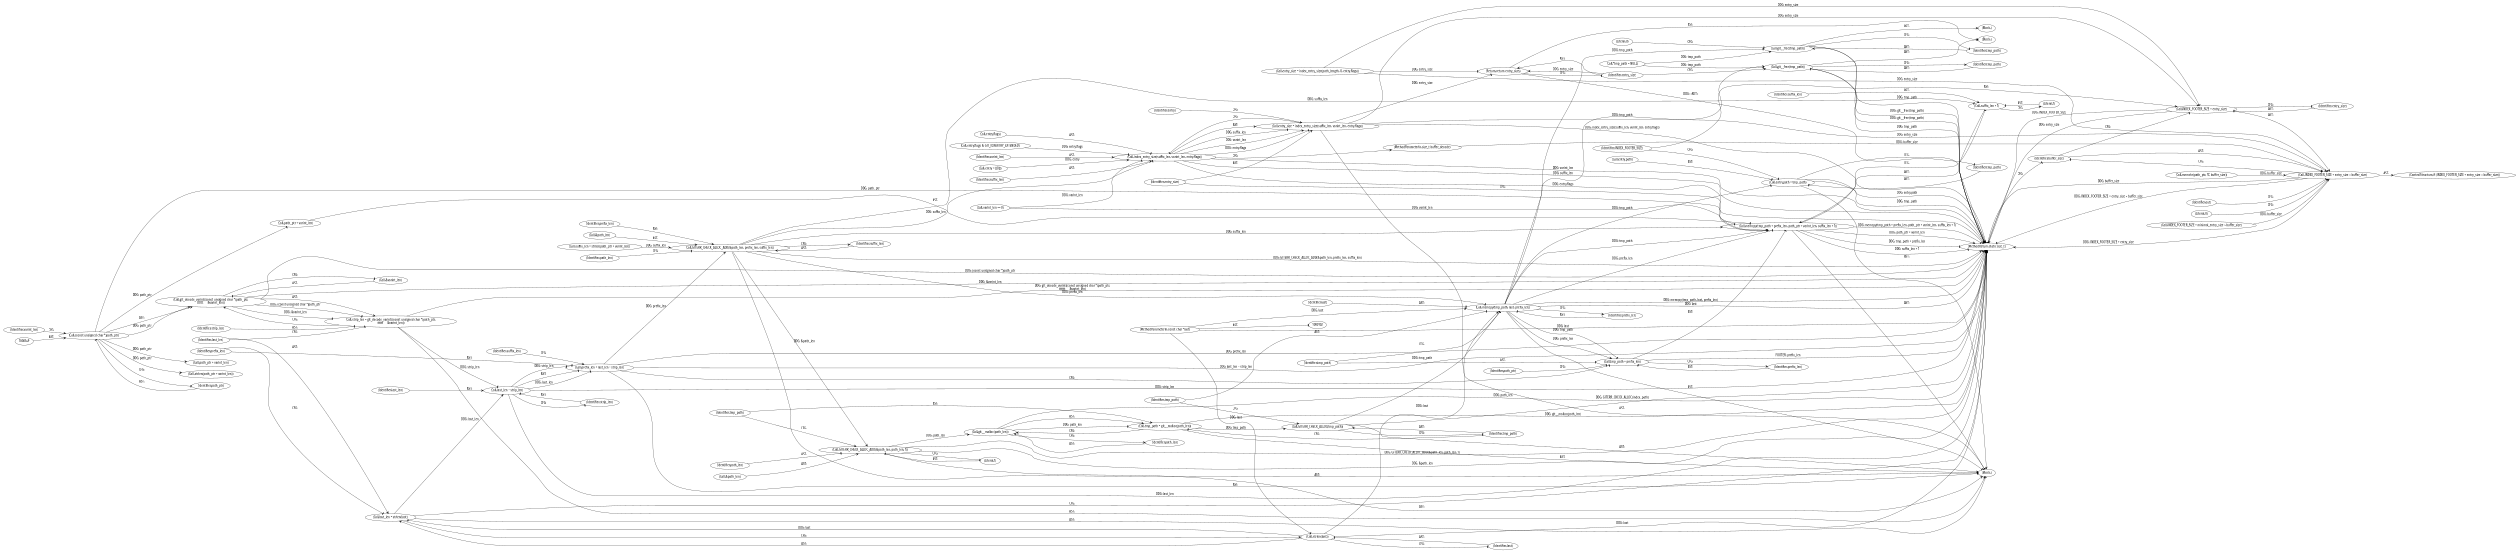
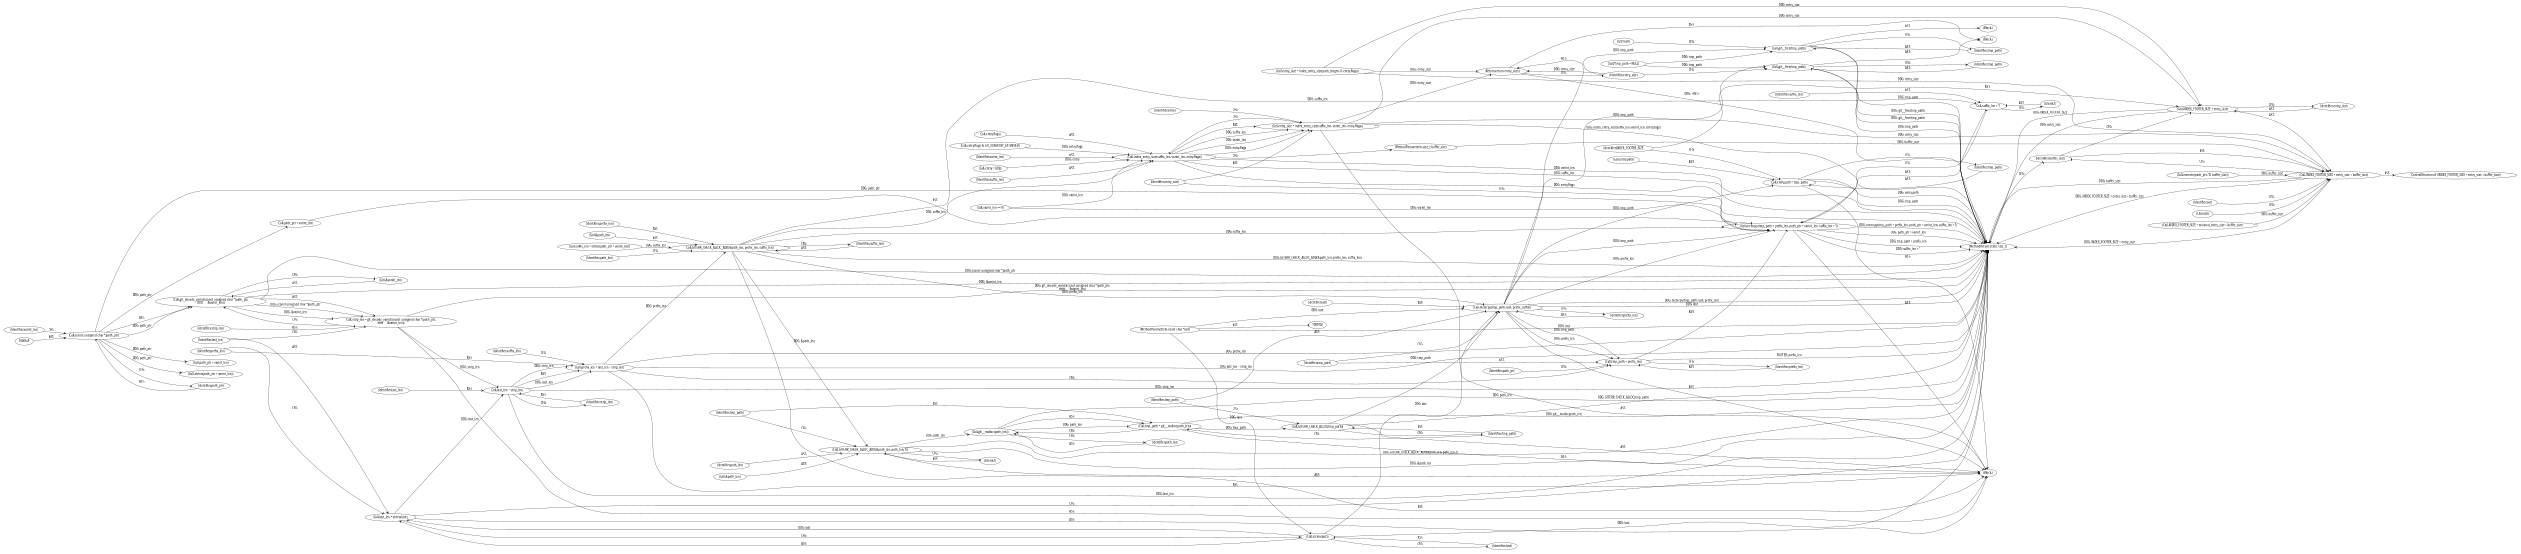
node "(MethodParameterIn,size_t buffer_decode)": label "(MethodParameterIn,size_t buffer_decode)" -> "(MethodParameterIn,size_t buffer_size)"
node "(Call,memcpy(tmp_path, last, prefix_len))": label "(Call,memcpy(tmp_path, last, prefix_len))" -> "(Call,memcpy(tmp_path, last, prefix_suffix))"
edge "(Call,GITERR_CHECK_ALLOC(tmp_path))" -> "(MethodReturn,static size_t)": label "DDG: GITERR_CHECK_ALLOC(index_path)" -> "DDG: GITERR_CHECK_ALLOC(tmp_path)"
